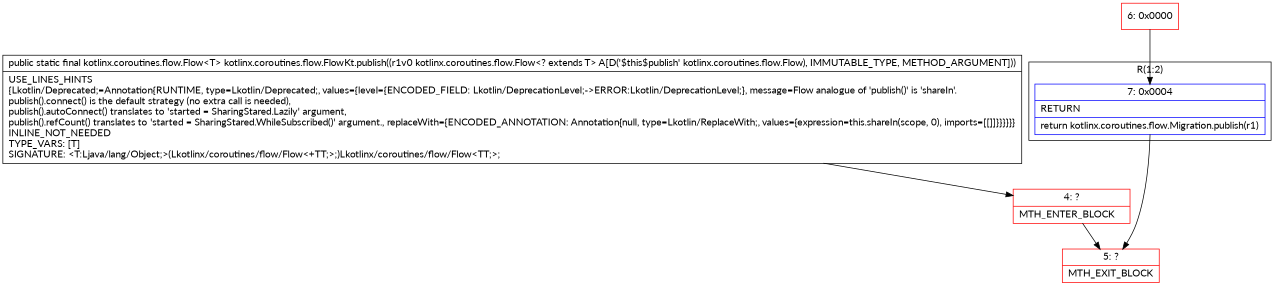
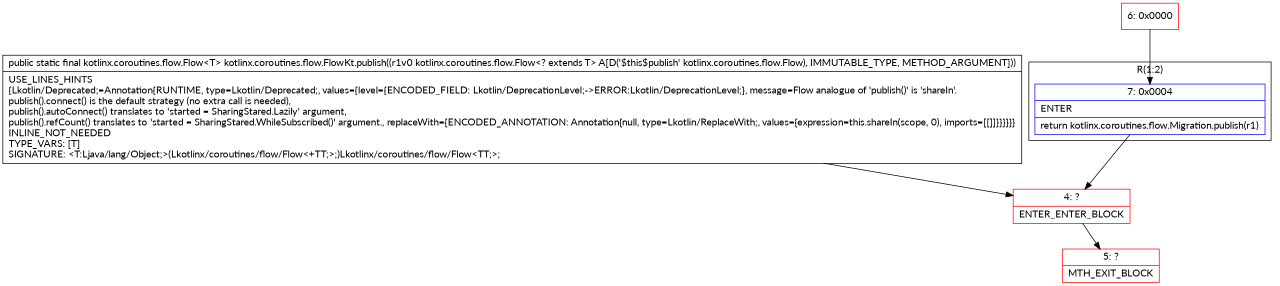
node "7: 0x0004": text "RETURN" -> "ENTER"
edge "7: 0x0004" -> "5: ?": now "7: 0x0004" -> "4: ?"
node "4: ?": text "MTH_ENTER_BLOCK" -> "ENTER_ENTER_BLOCK"
